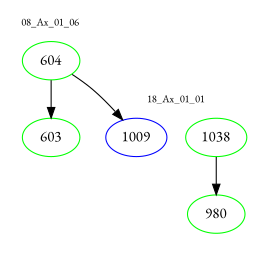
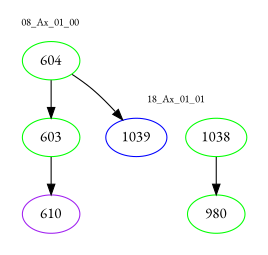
cluster "08_Ax_01_06": label "08_Ax_01_06" -> "08_Ax_01_00"
node "1009": label "1009" -> "1039"
node "610": added
